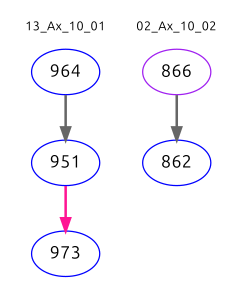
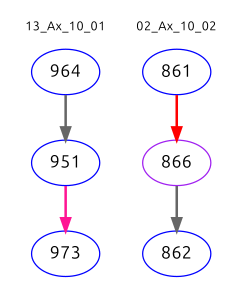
node "861": added
